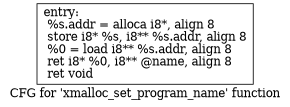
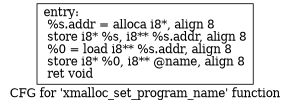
node "entry:": text "ret i8* %0, i8** @name, align 8" -> "store i8* %0, i8** @name, align 8"
